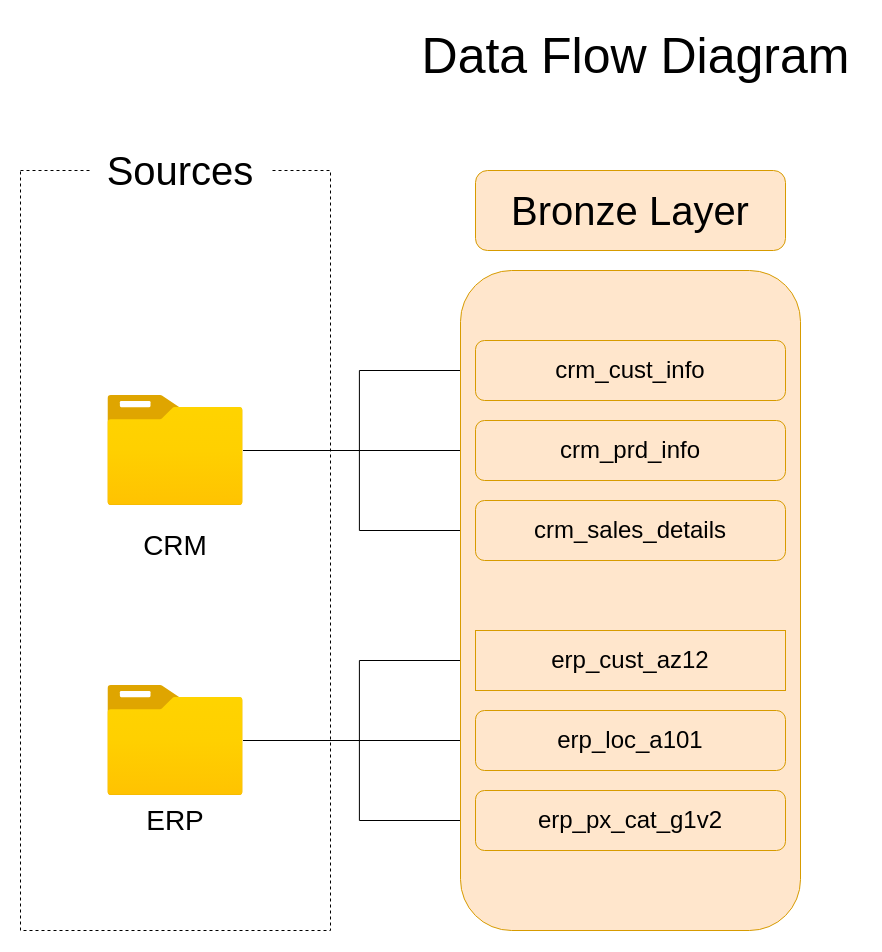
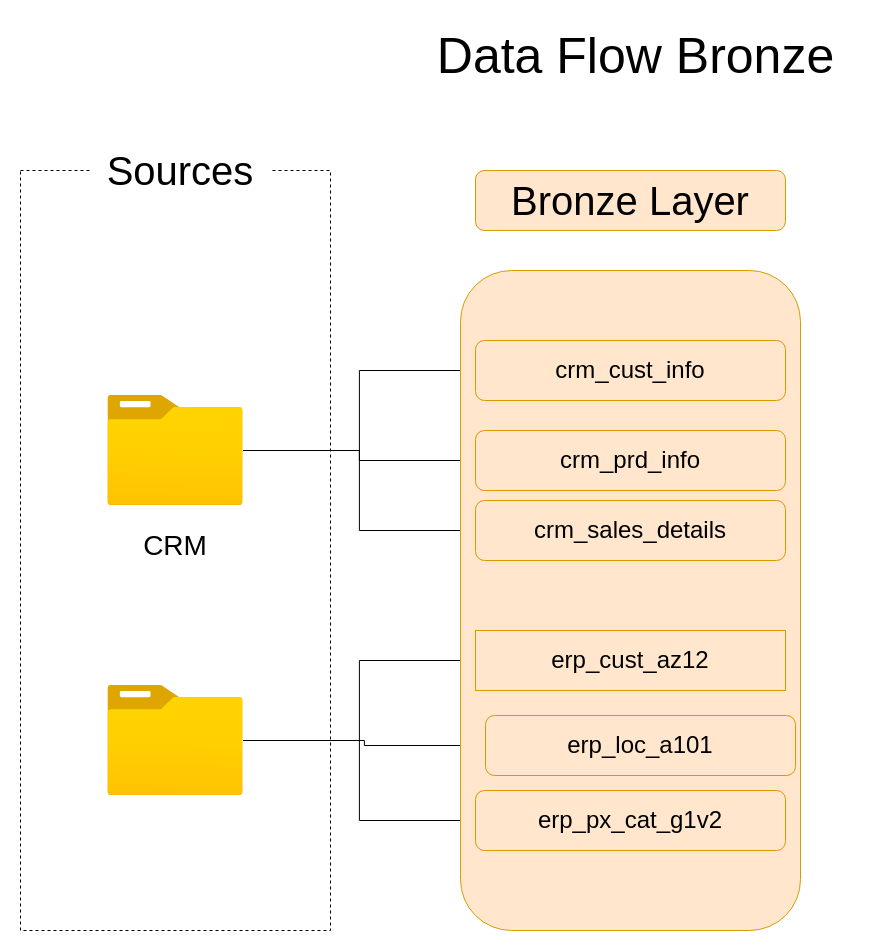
node "Data Flow Diagram": label "Data Flow Diagram" -> "Data Flow Bronze"
node "Bronze Layer": size 310x80 -> 310x60
node "crm_prd_info": moved (631, 451) -> (631, 461)
node "erp_loc_a101": moved (631, 741) -> (641, 746)
node "ERP": removed
